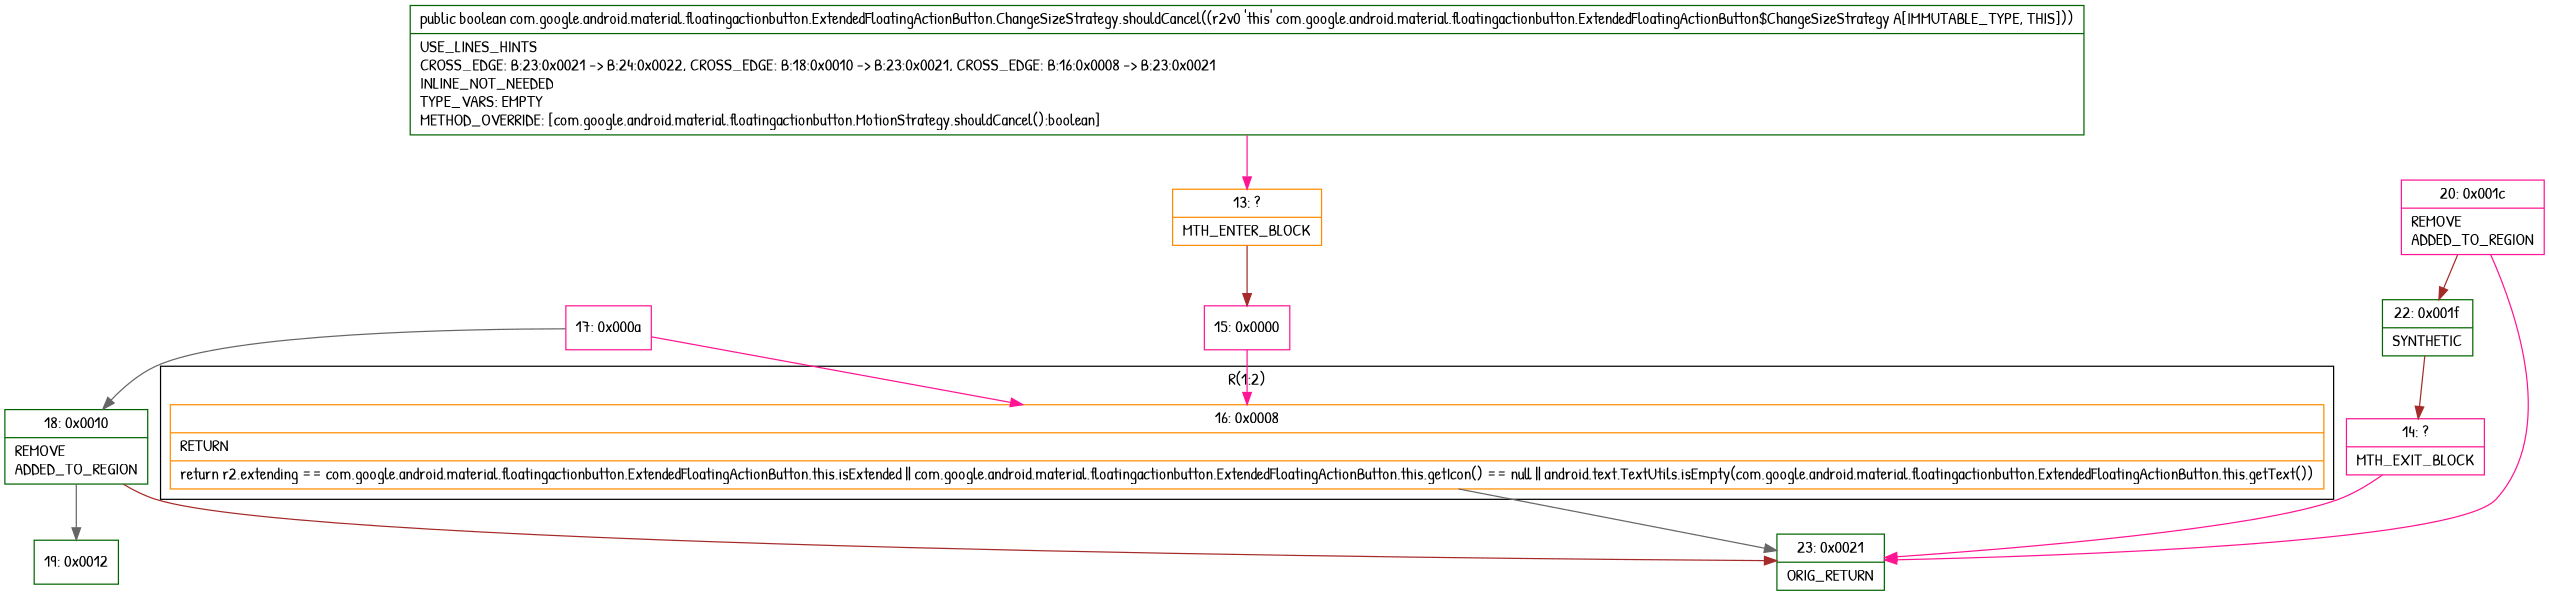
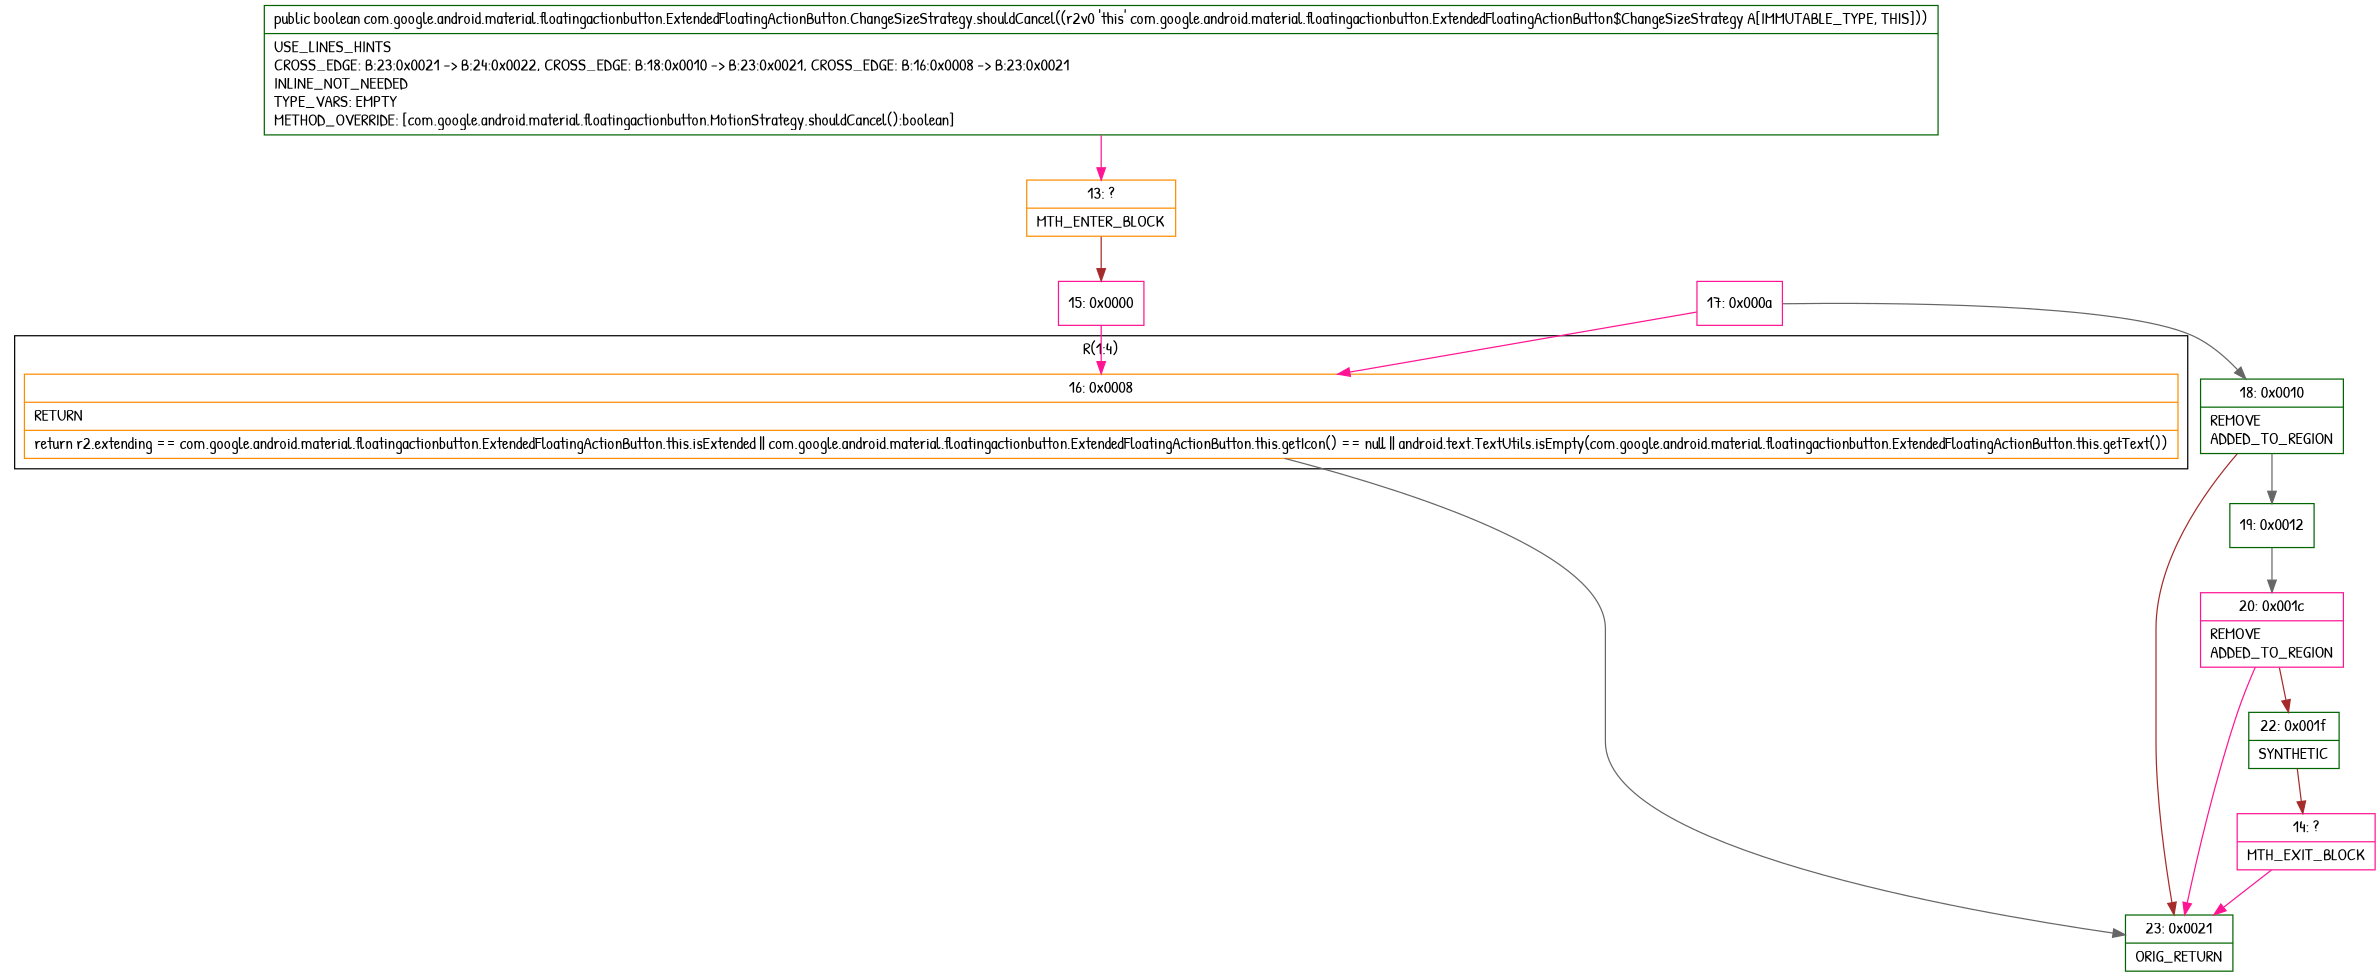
cluster "R(1:2)": label "R(1:2)" -> "R(1:4)"
edge "19: 0x0012" -> "20: 0x001c": added
